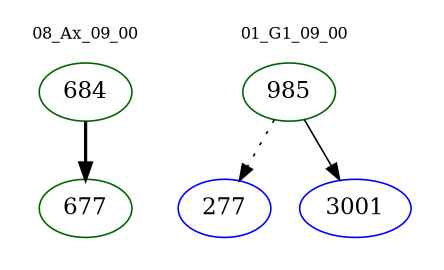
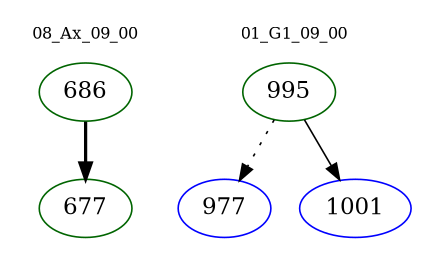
node "684": label "684" -> "686"
node "985": label "985" -> "995"
node "277": label "277" -> "977"
node "3001": label "3001" -> "1001"
